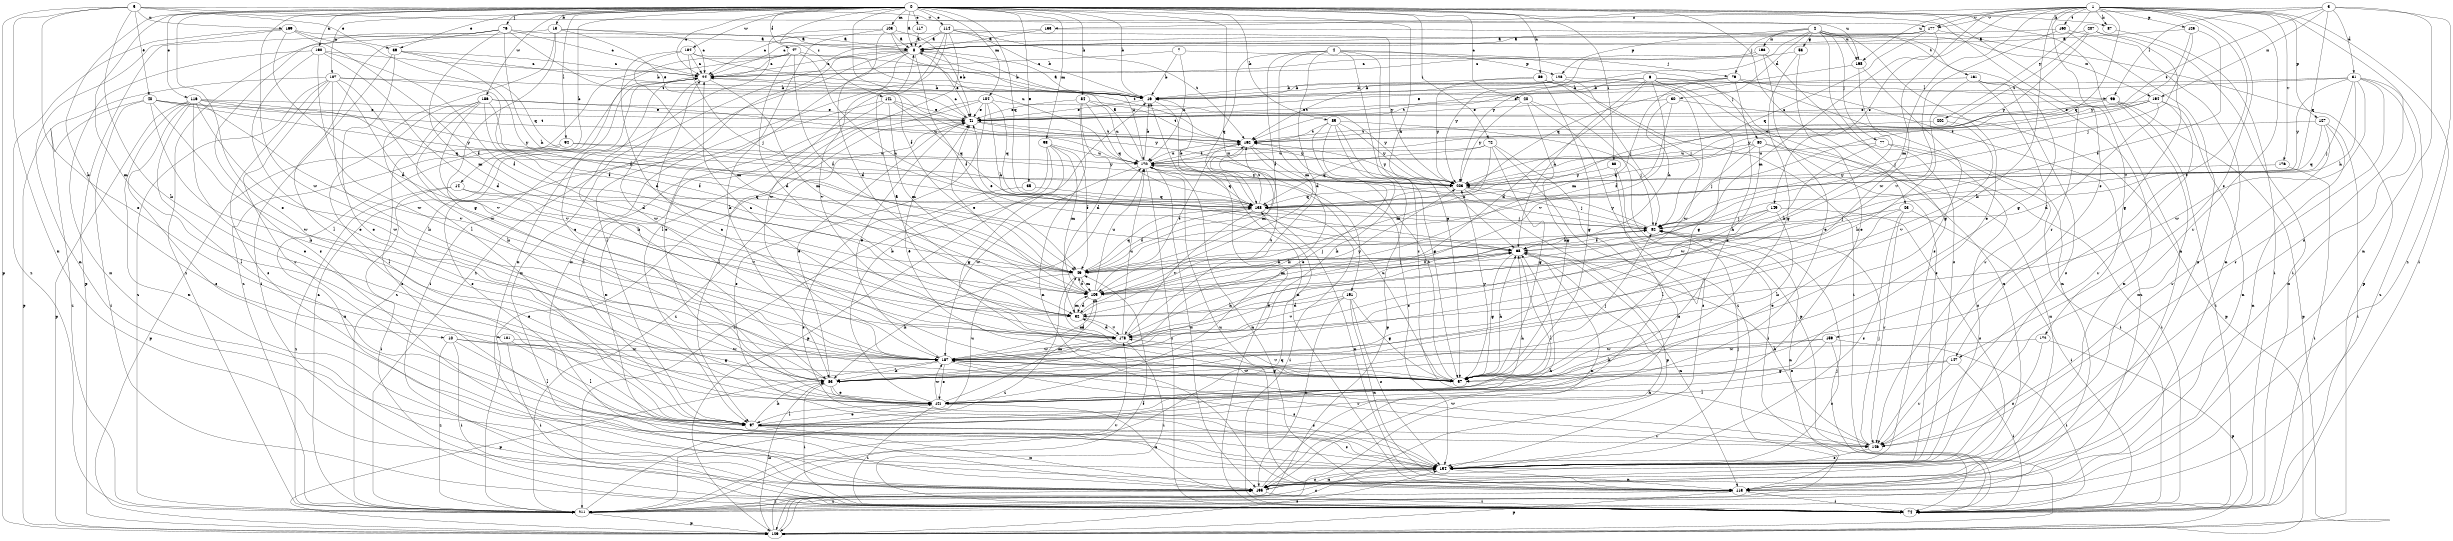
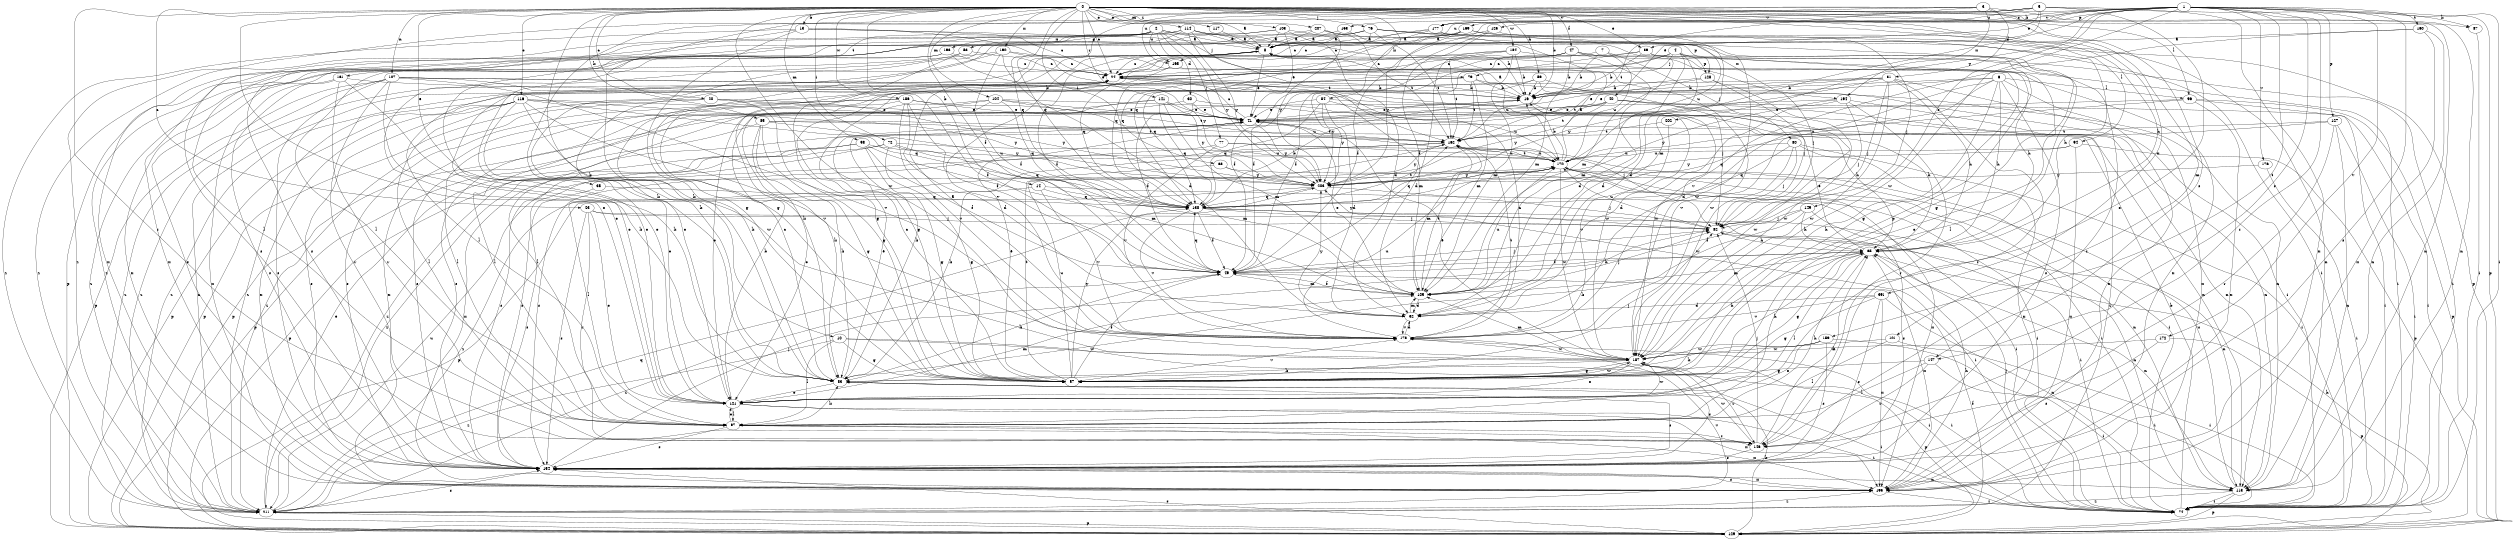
edge "0" -> "207": added, label "z"
edge "6" -> "57": label "g" -> "h"
node "191": label "191" -> "391"
